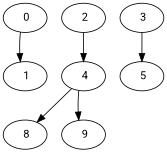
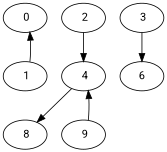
edge "0" -> "1": reversed
node "5": label "5" -> "6"
edge "4" -> "9": reversed
